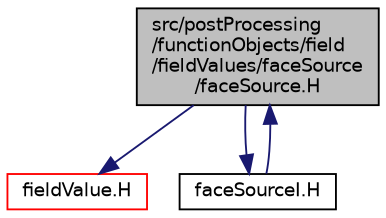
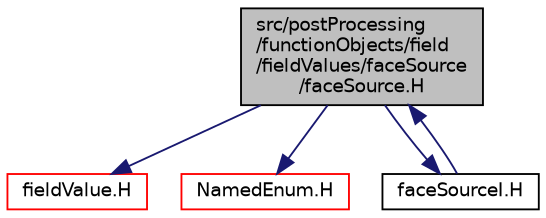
node "NamedEnum.H": added
